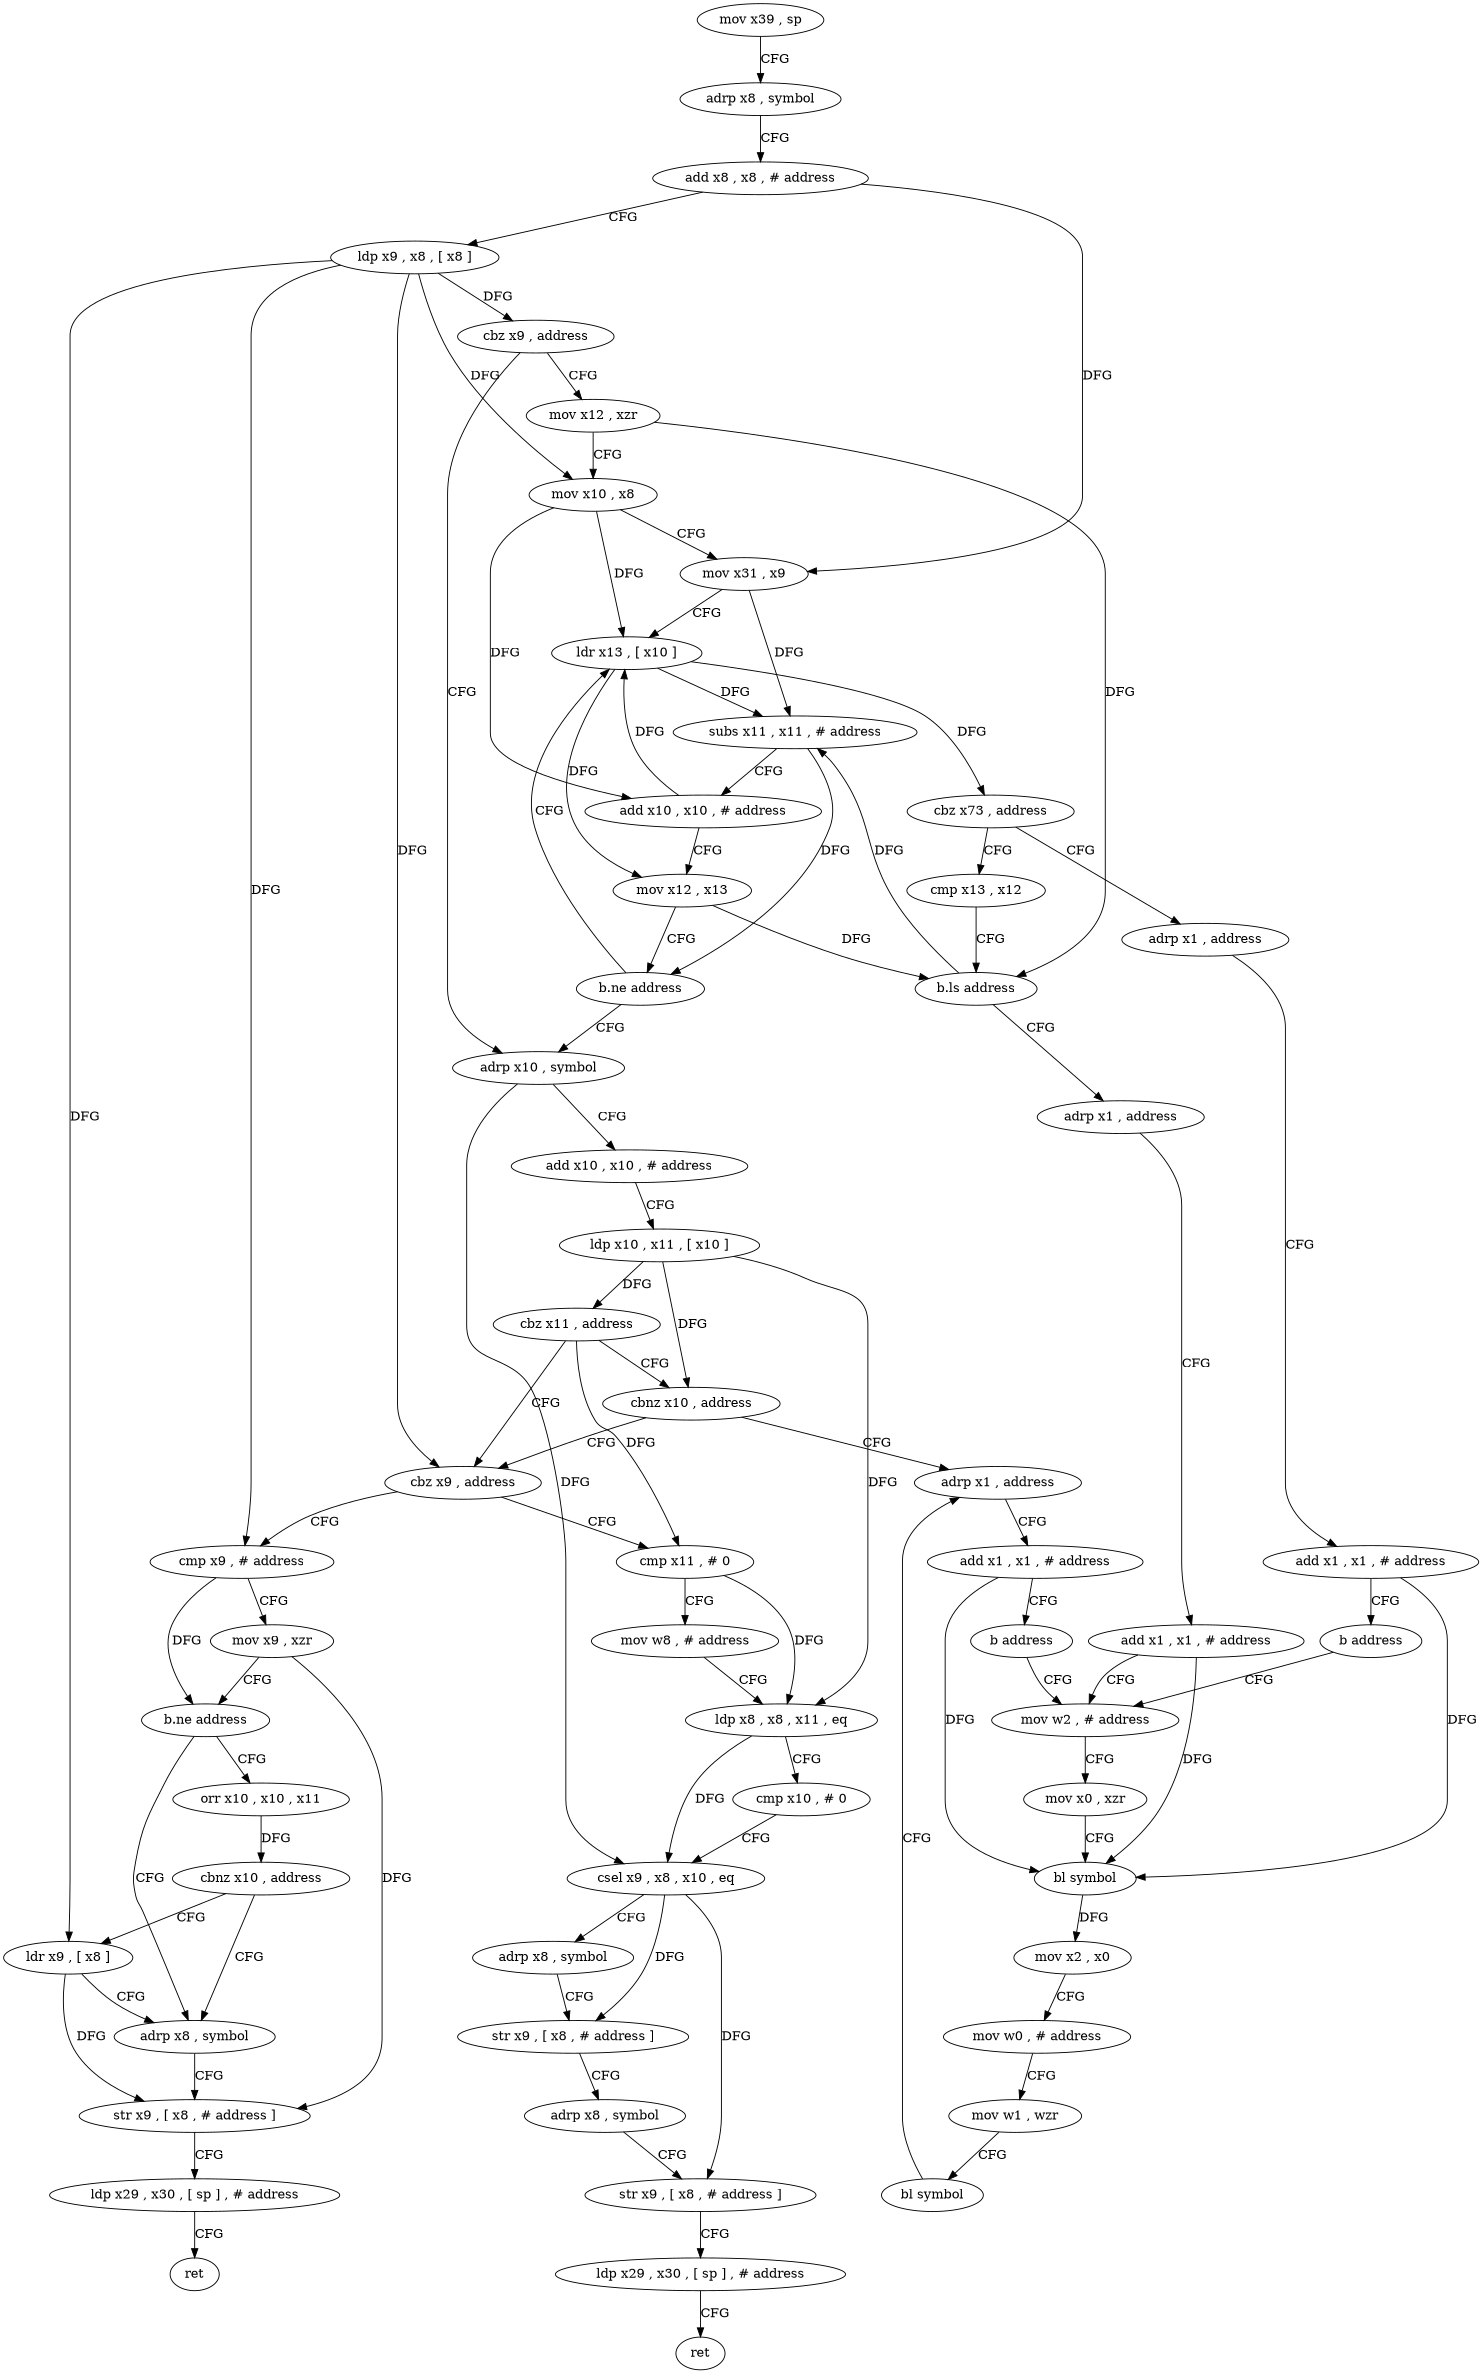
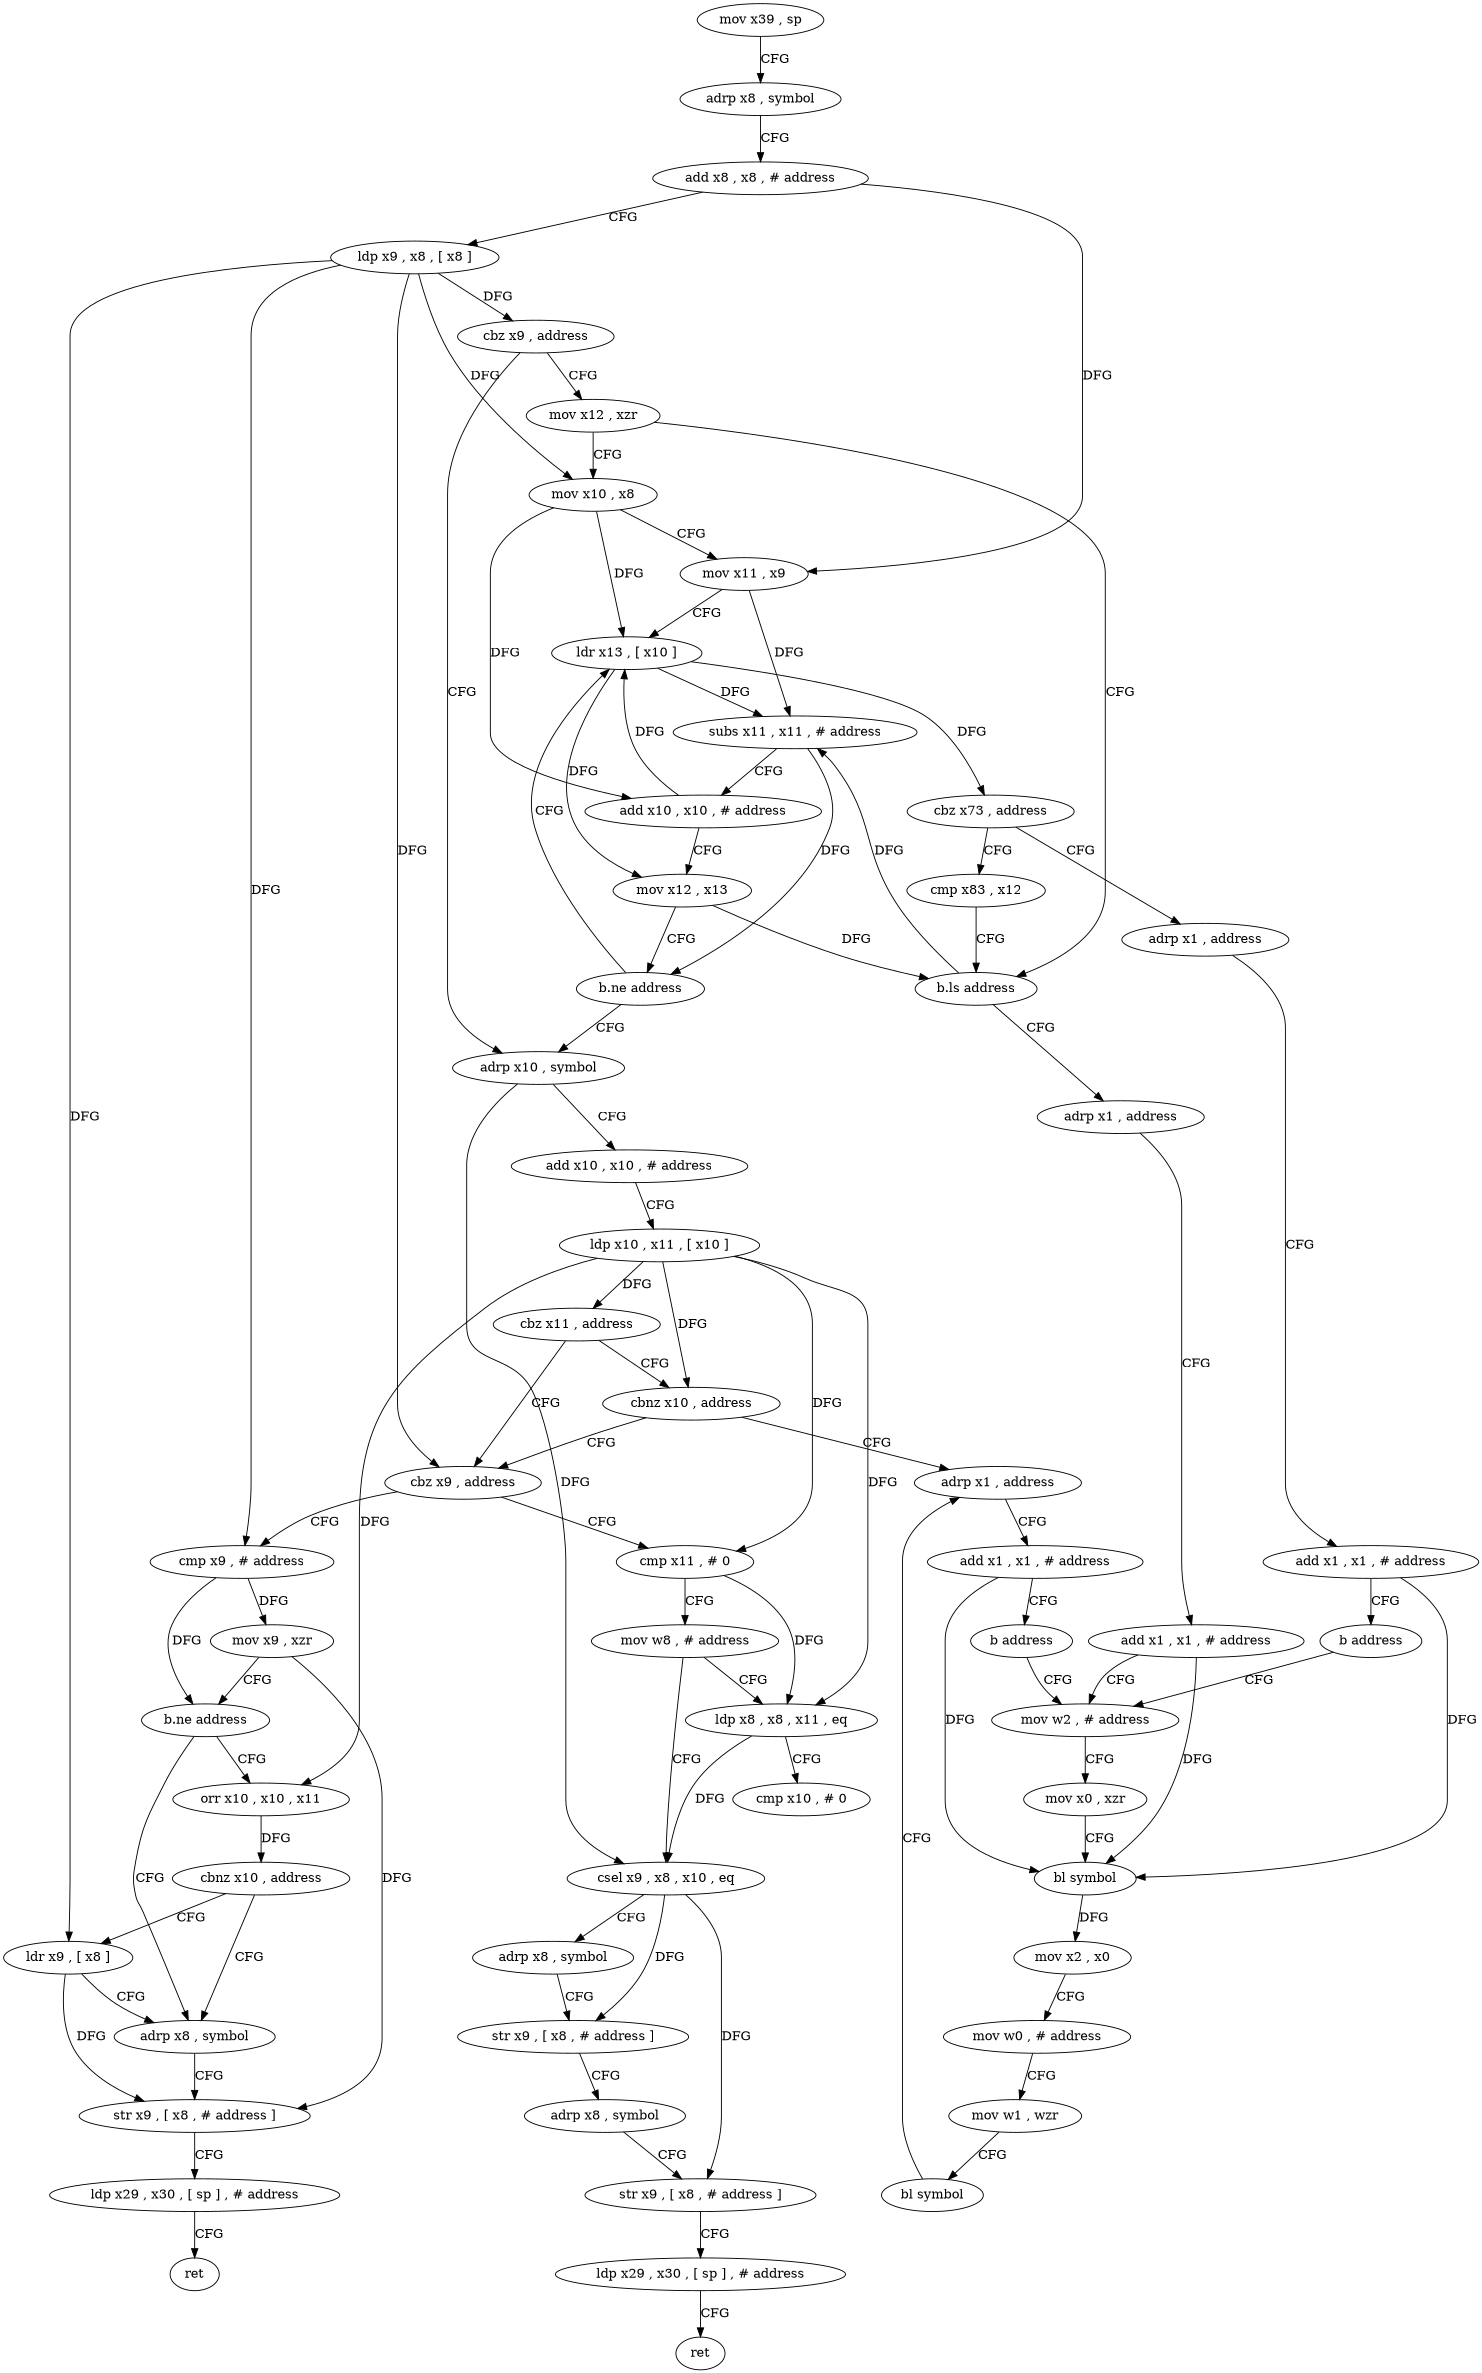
node "mov x31 , x9": label "mov x31 , x9" -> "mov x11 , x9"
edge "mov x12 , xzr" -> "b.ls address": label "DFG" -> "CFG"
node "cmp x13 , x12": label "cmp x13 , x12" -> "cmp x83 , x12"
edge "cbz x11 , address" -> "cmp x11 , # 0": now "ldp x10 , x11 , [ x10 ]" -> "cmp x11 , # 0"
edge "ldp x10 , x11 , [ x10 ]" -> "orr x10 , x10 , x11": added, label "DFG"
edge "cmp x9 , # address" -> "mov x9 , xzr": label "CFG" -> "DFG"
edge "cmp x10 , # 0" -> "csel x9 , x8 , x10 , eq": now "mov w8 , # address" -> "csel x9 , x8 , x10 , eq"
